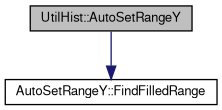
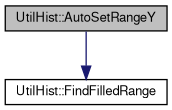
node "AutoSetRangeY::FindFilledRange": label "AutoSetRangeY::FindFilledRange" -> "UtilHist::FindFilledRange"
